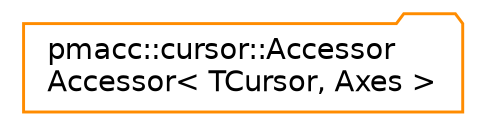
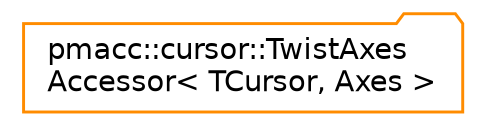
node "pmacc::cursor::Accessor Accessor< TCursor, Axes >": label "pmacc::cursor::Accessor Accessor< TCursor, Axes >" -> "pmacc::cursor::TwistAxes Accessor< TCursor, Axes >"
